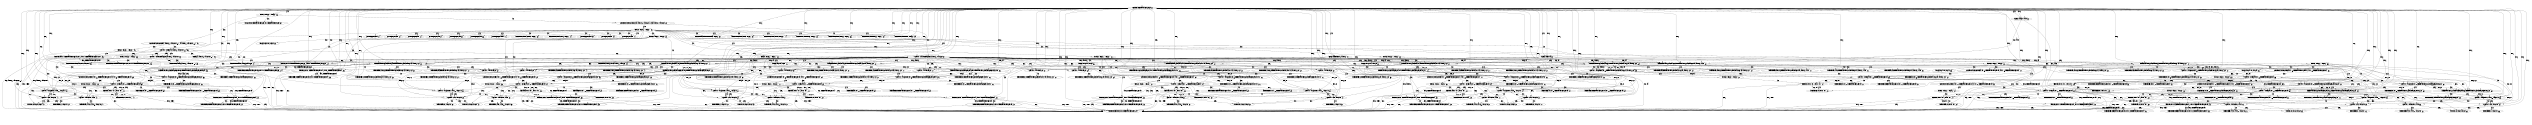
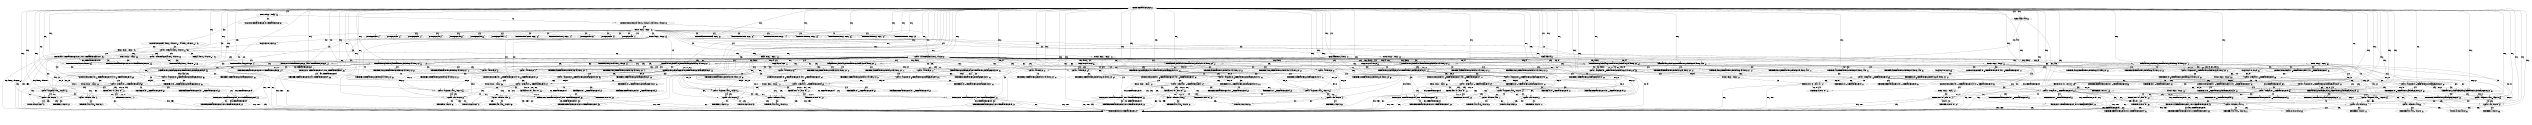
edge "(METHOD,TIFFReadDirEntryByte)" -> "(IDENTIFIER,TIFF_BYTE,<empty>)": removed, label "DDG:"
edge "(<operator>.indirectFieldAccess,direntry->tdir_count)" -> "(<operator>.notEquals,direntry->tdir_count != 1)": now "(LOCAL,int32_t m: int32_t)" -> "(<operator>.notEquals,direntry->tdir_count != 1)"
